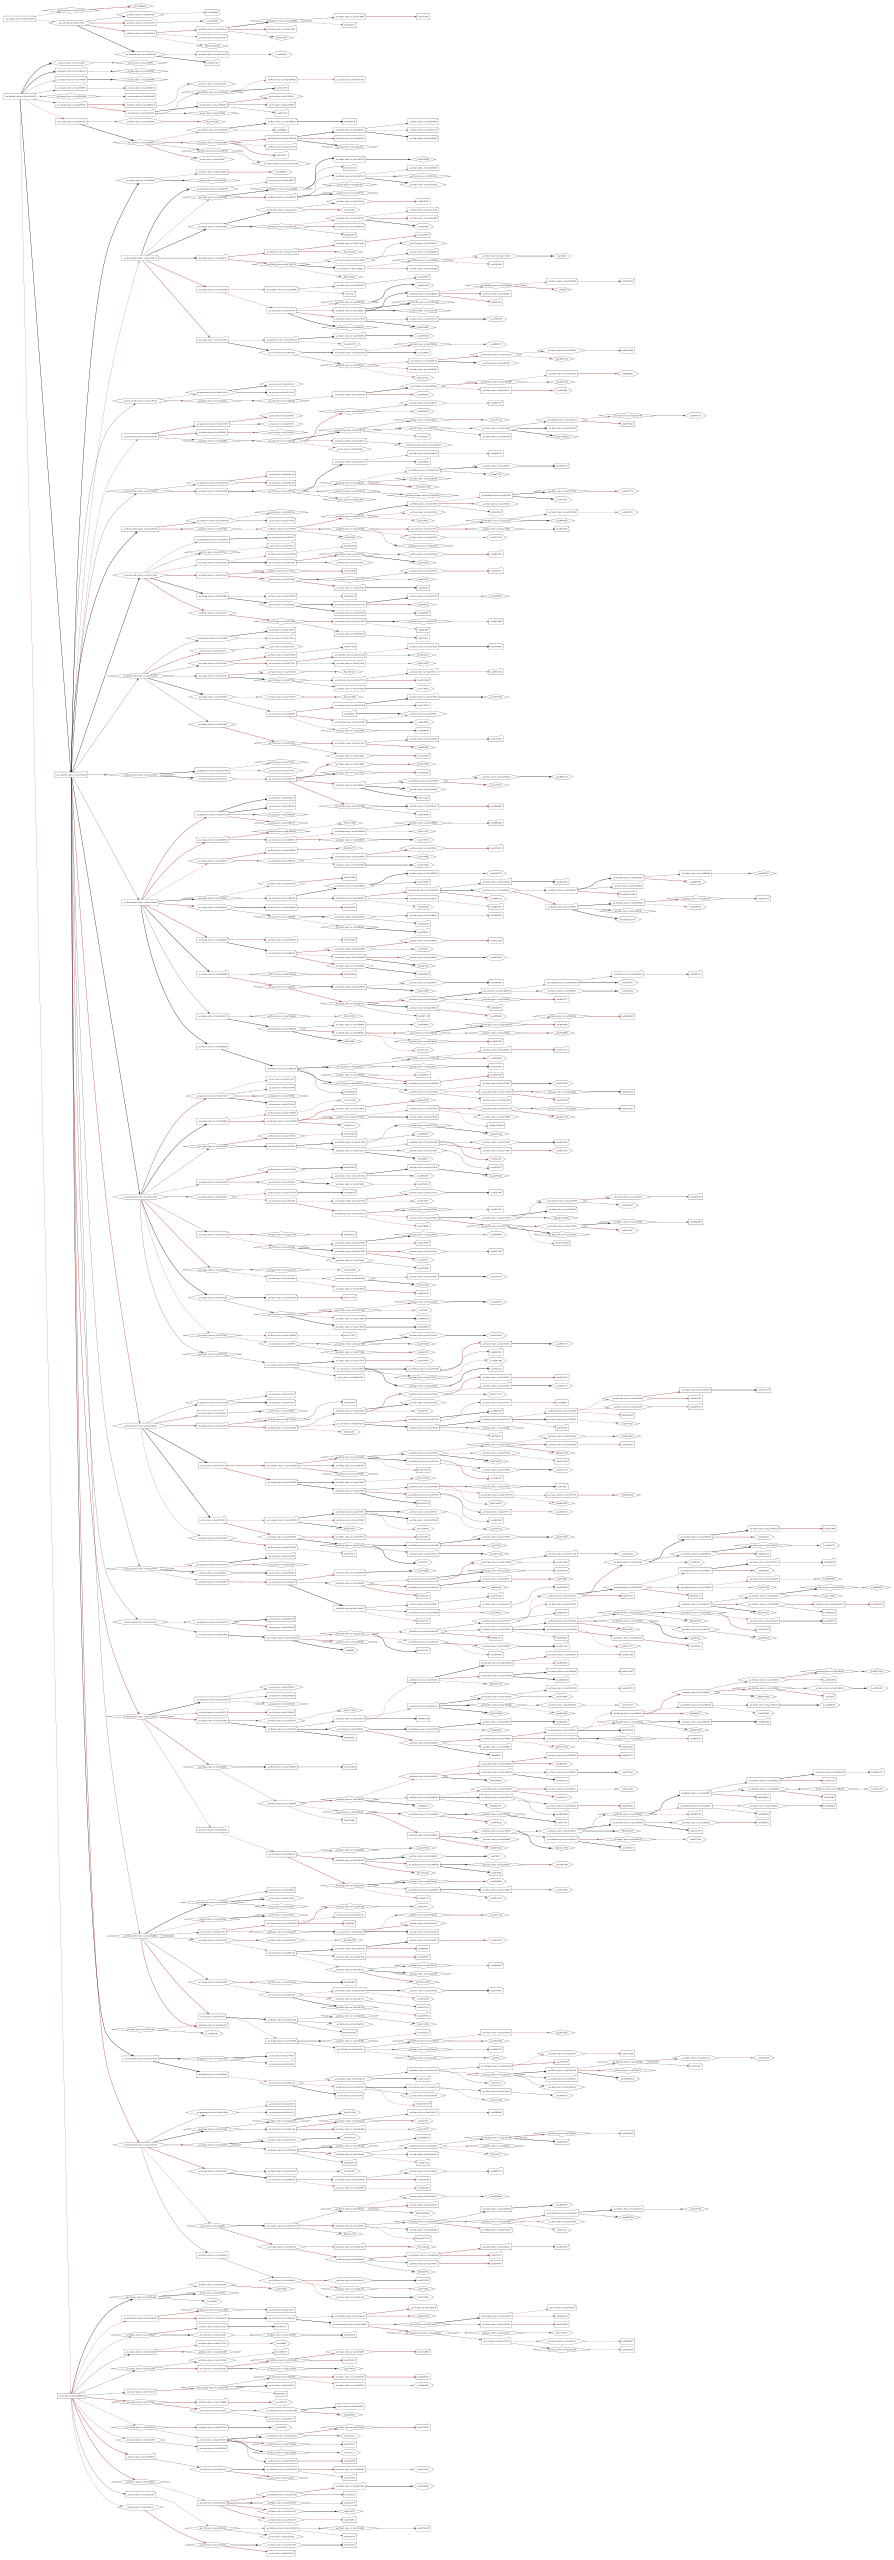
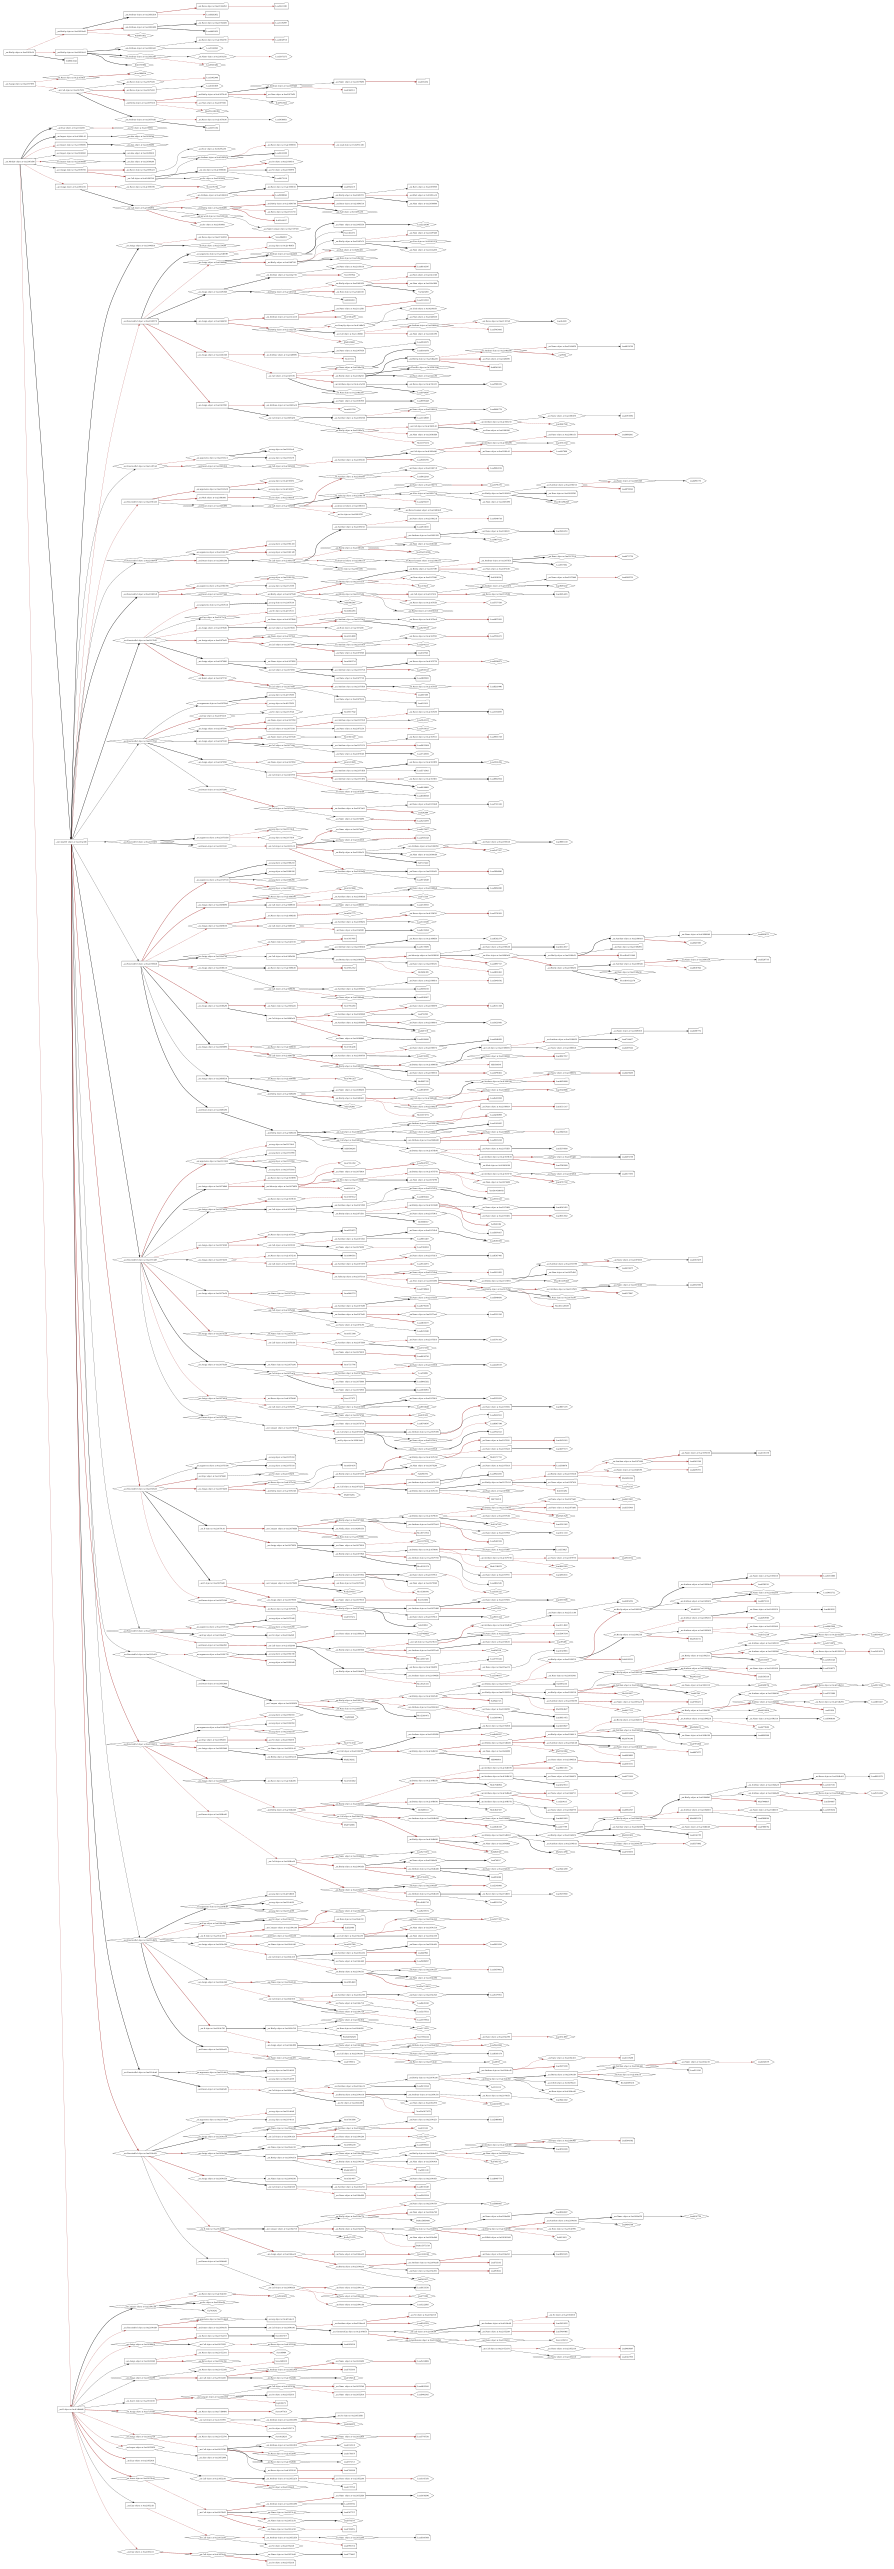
edge "Load8602064" -> "_ast.Name object at 0xa2167df10": reversed
edge "_ast.Name object at 0xa21686050" -> "_ast.Attribute object at 0xa216860d0": reversed
edge "_ast.BinOp object at 0xa21692c50" -> "_ast.BinOp object at 0xa21692c90": removed
edge "_ast.FunctionDef object at 0xa2164bf50" -> "_ast.Return object at 0xa2164ca50": color brown -> black
edge "_ast.Name object at 0xa2164ca90" -> "_ast.Return object at 0xa2164ca50": reversed
